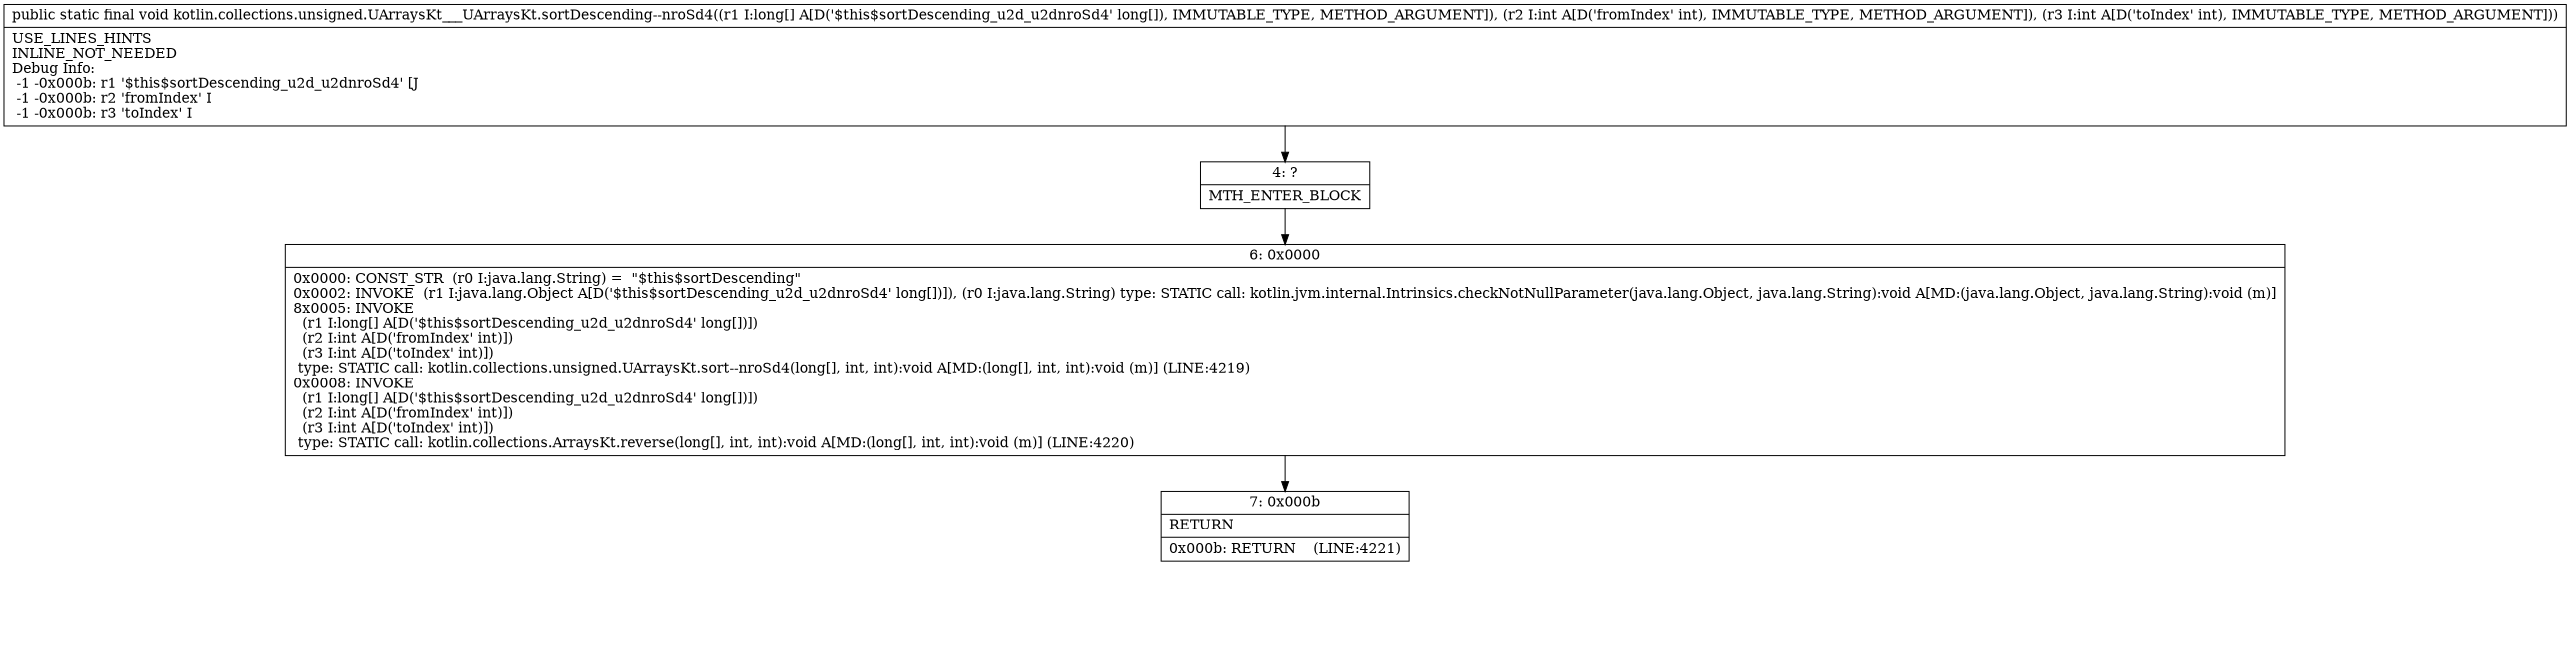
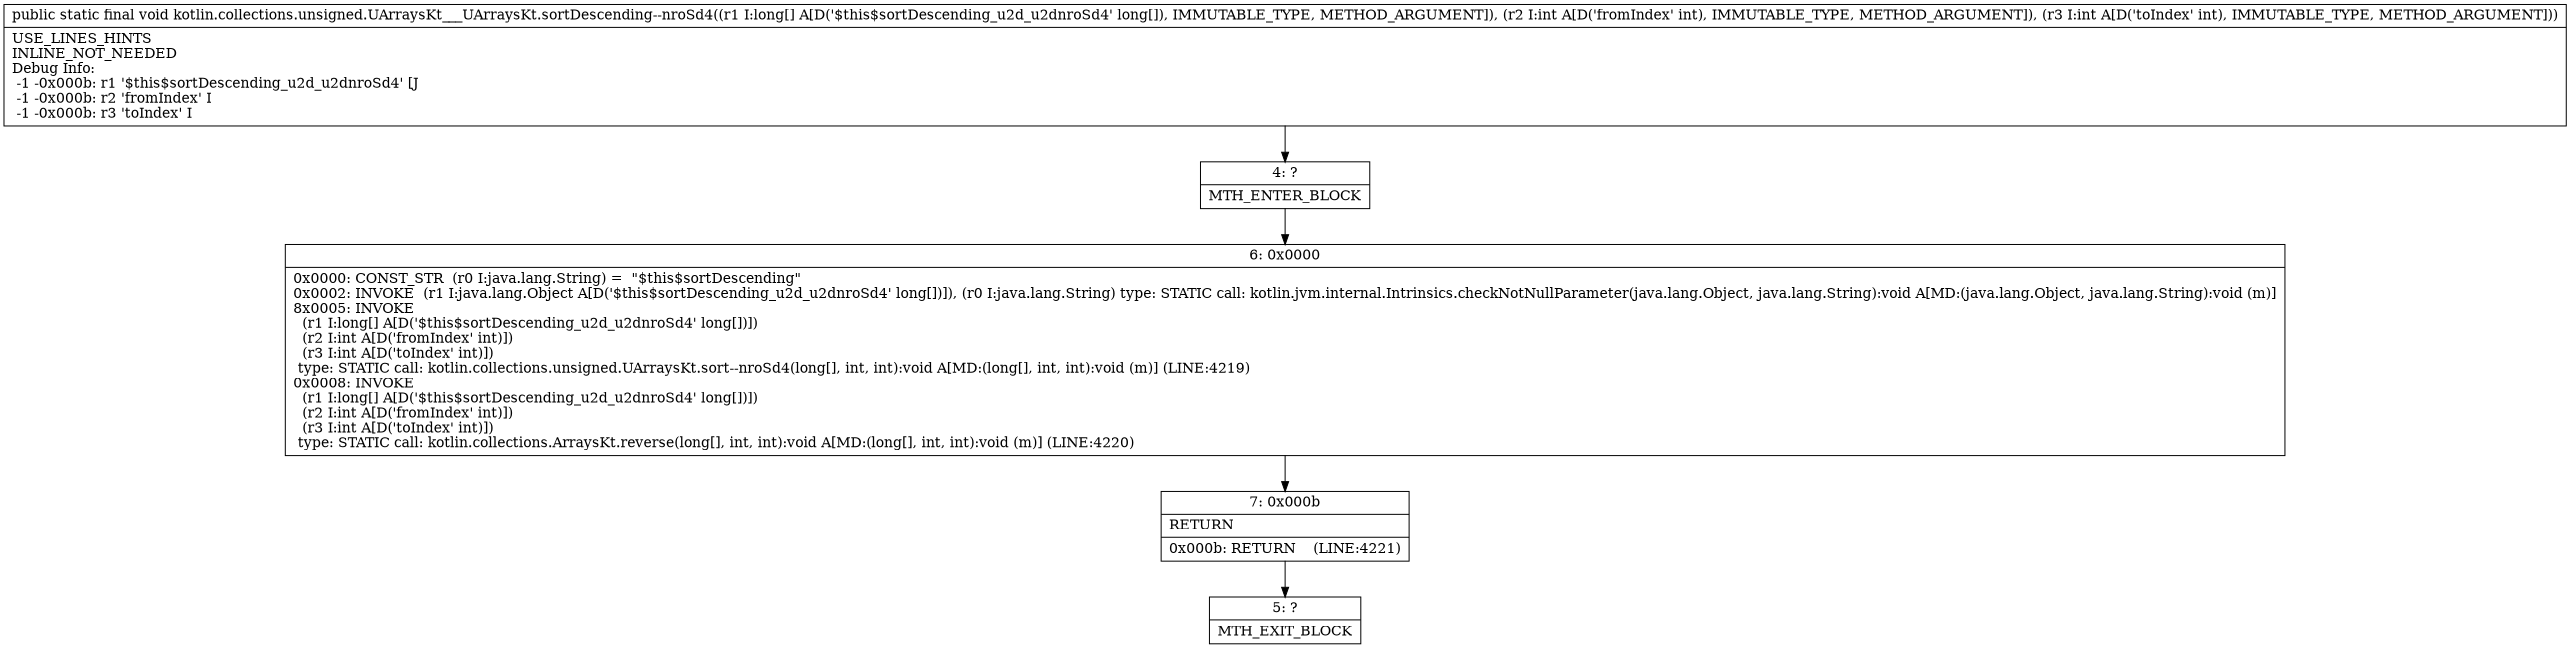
node "5: ?": added
